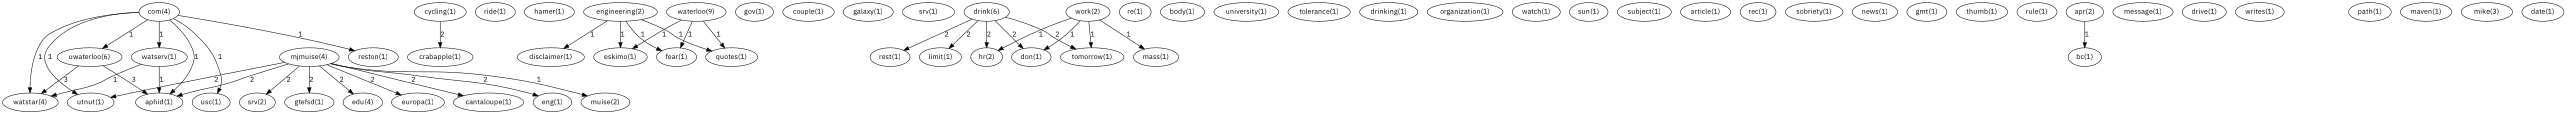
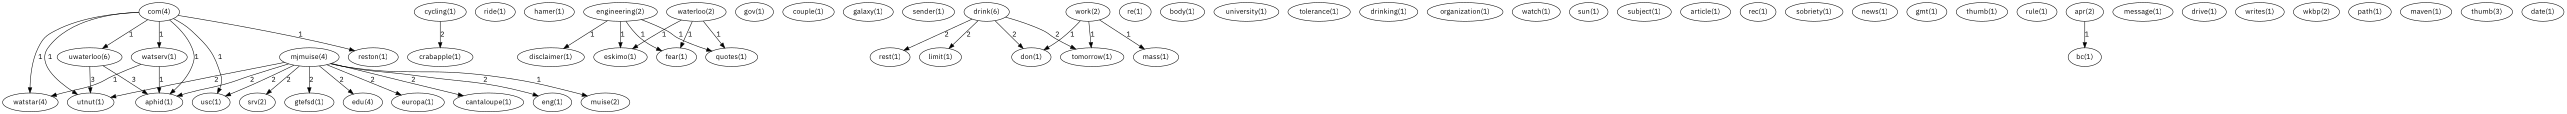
node "waterloo(9)": label "waterloo(9)" -> "waterloo(2)"
node "srv(1)": label "srv(1)" -> "sender(1)"
node "wkbp(2)": added
node "mike(3)": label "mike(3)" -> "thumb(3)"
node "hr(2)": removed
edge "uwaterloo(6)" -> "watstar(4)": now "uwaterloo(6)" -> "utnut(1)"
edge "mjmuise(4)" -> "usc(1)": added, label "2"
